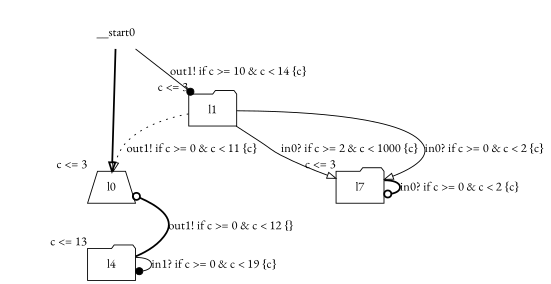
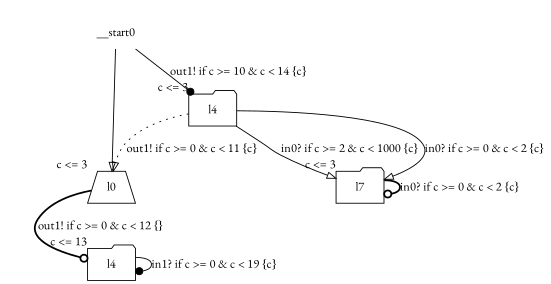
edge "__start0" -> "l0 c <= 3": style bold -> solid
node "l1 c <= 3": label "l1 c <= 3" -> "l4 c <= 3"
edge "l4 c <= 13" -> "l0 c <= 3": reversed
